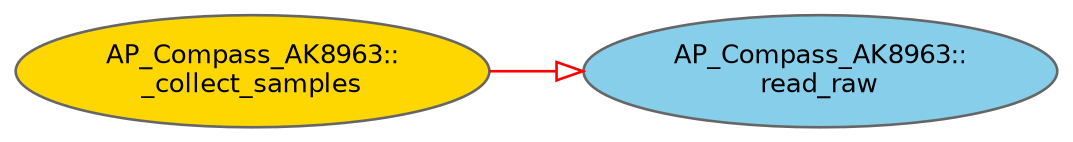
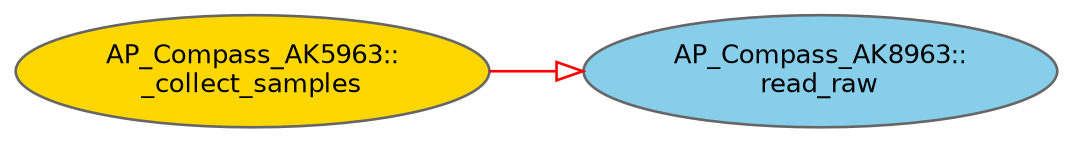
node "AP_Compass_AK8963:: _collect_samples": label "AP_Compass_AK8963:: _collect_samples" -> "AP_Compass_AK5963:: _collect_samples"
